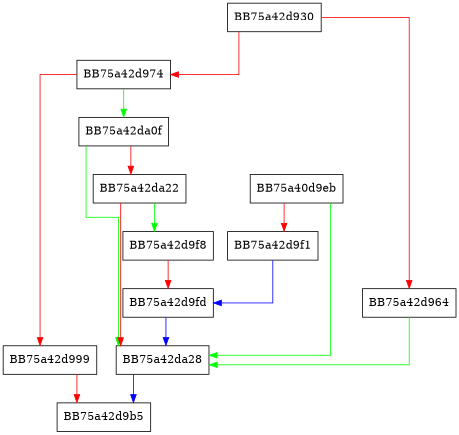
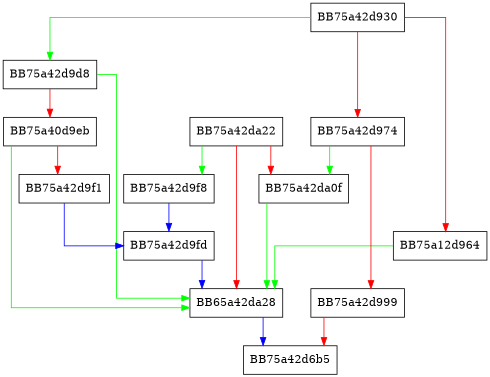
node "BB75a42d9d8": added
edge "BB75a42da0f" -> "BB75a42da22": reversed
edge "BB75a42d9f8" -> "BB75a42d9fd": color red -> blue
node "BB75a42d964": label "BB75a42d964" -> "BB75a12d964"
node "BB75a42da28": label "BB75a42da28" -> "BB65a42da28"
node "BB75a42d9b5": label "BB75a42d9b5" -> "BB75a42d6b5"
